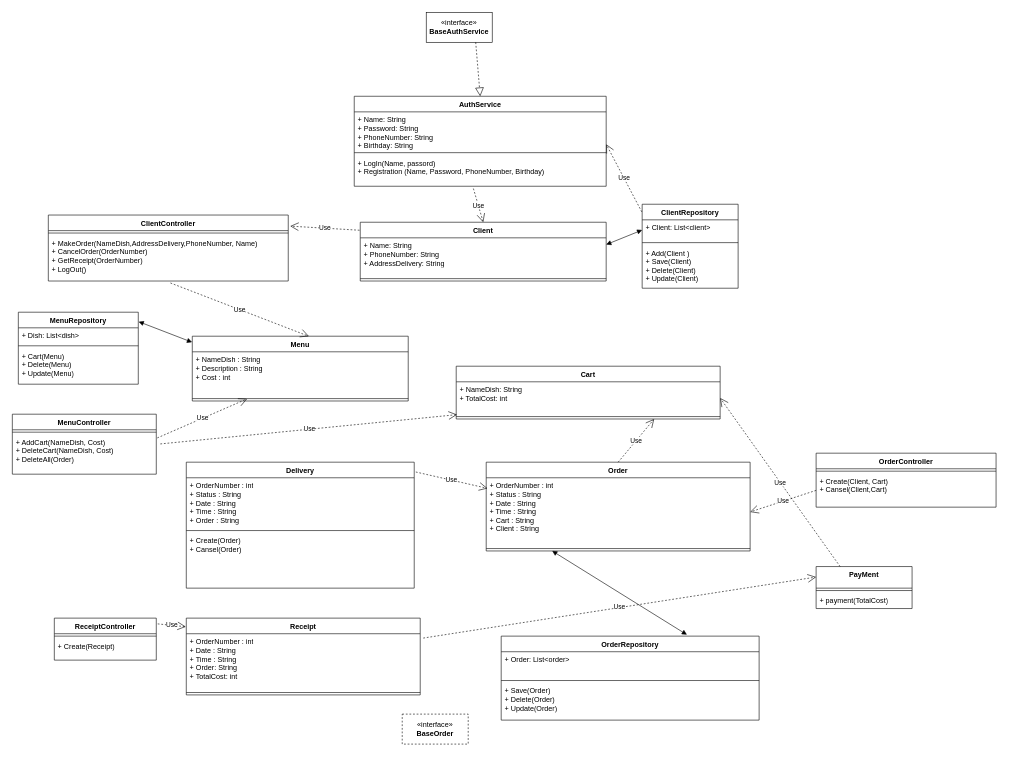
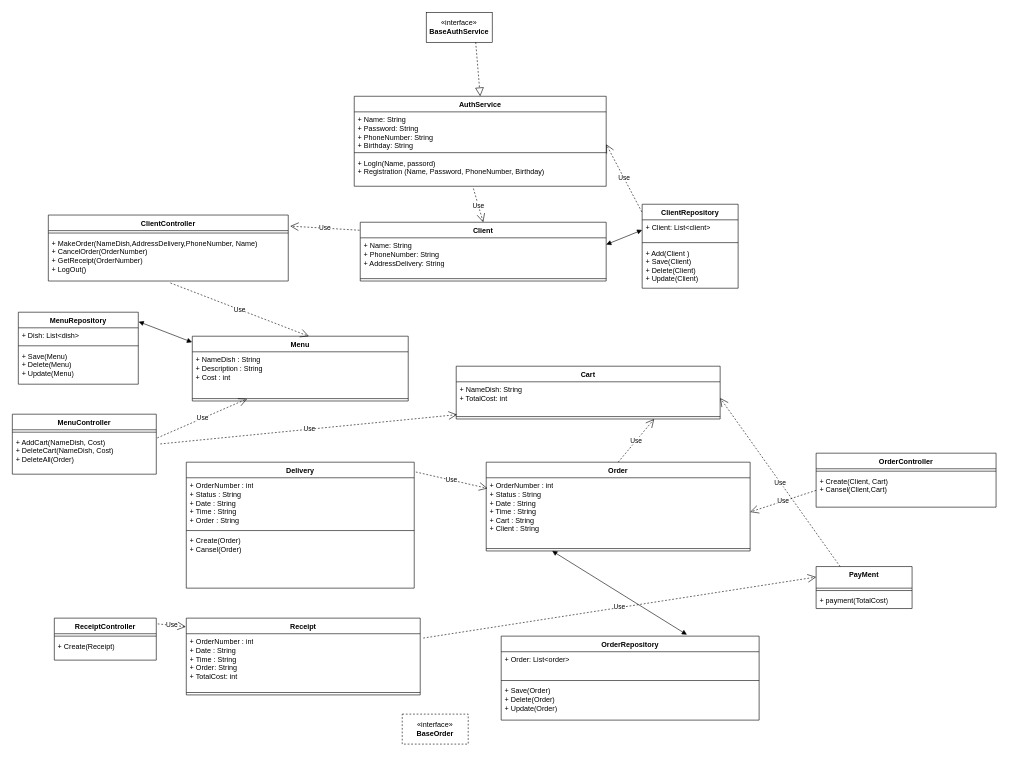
node "+ Cart(Menu) + Delete(Menu) + Update(Menu)": label "+ Cart(Menu) + Delete(Menu) + Update(Menu)" -> "+ Save(Menu) + Delete(Menu) + Update(Menu)"
